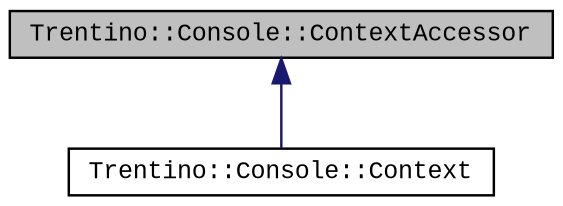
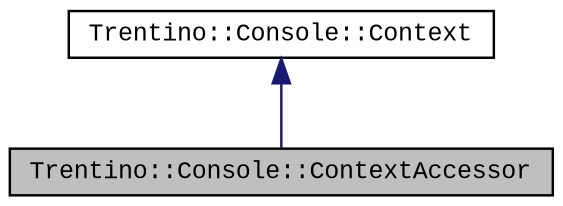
edge "Trentino::Console::Context" -> "Trentino::Console::ContextAccessor": reversed
